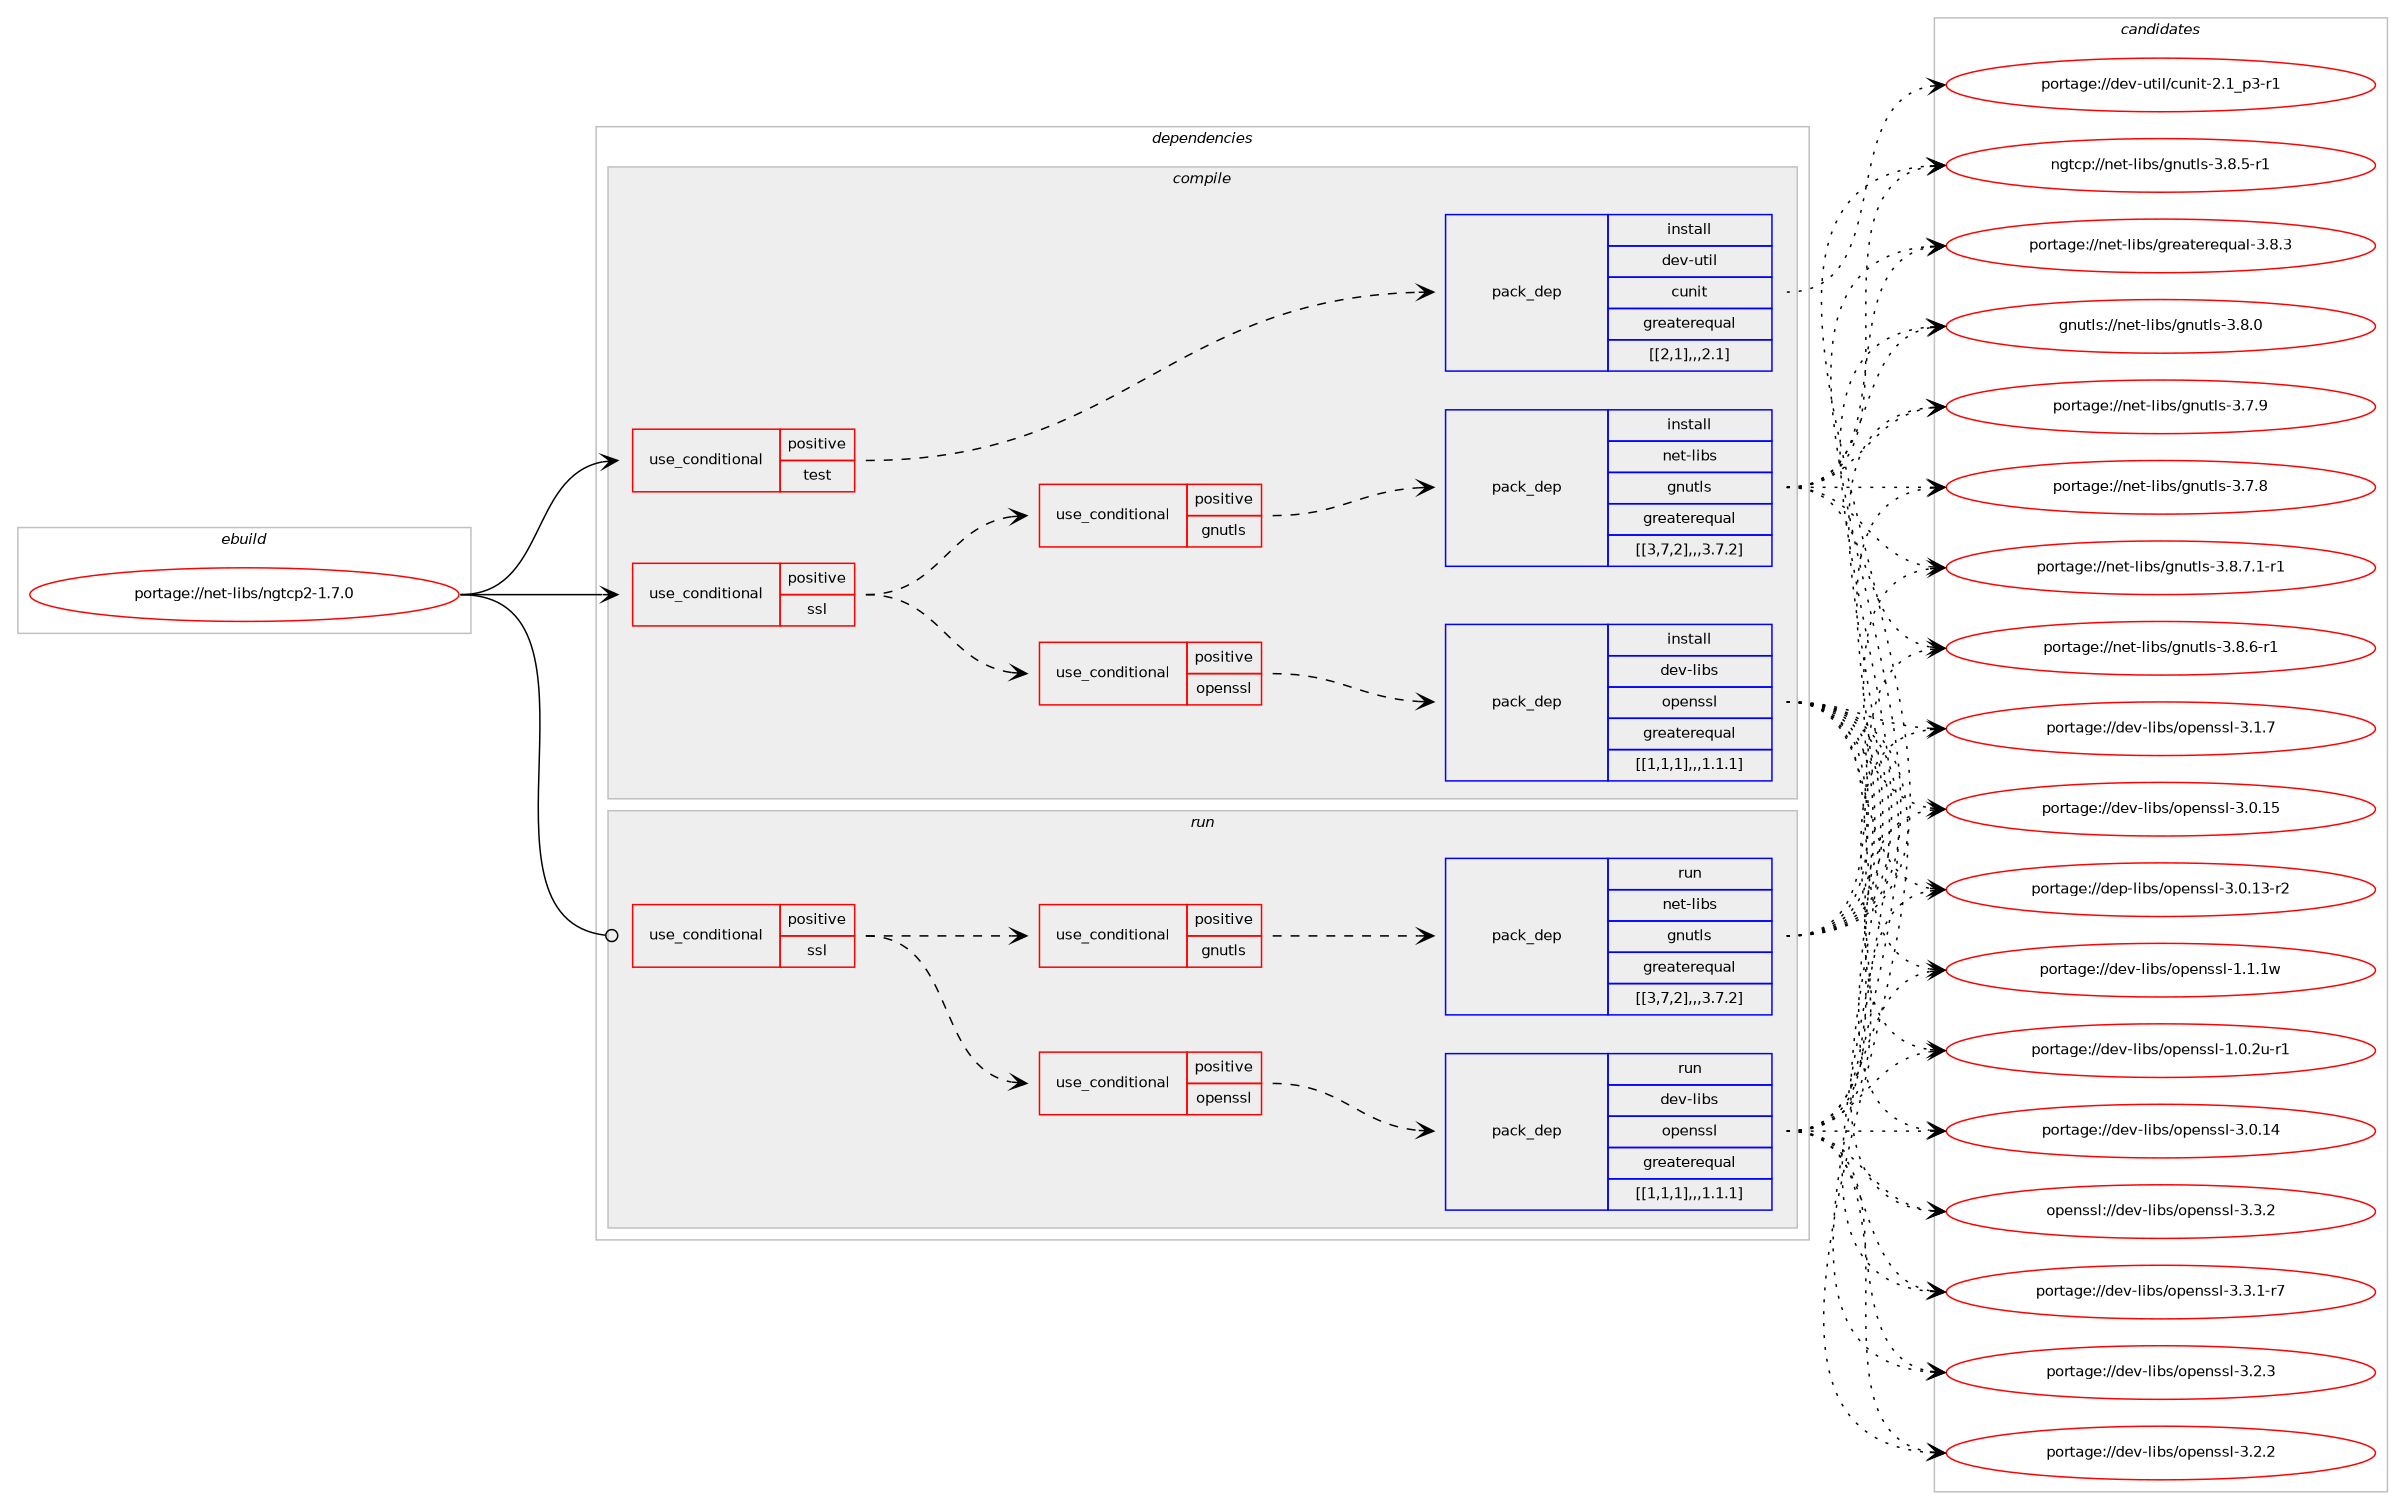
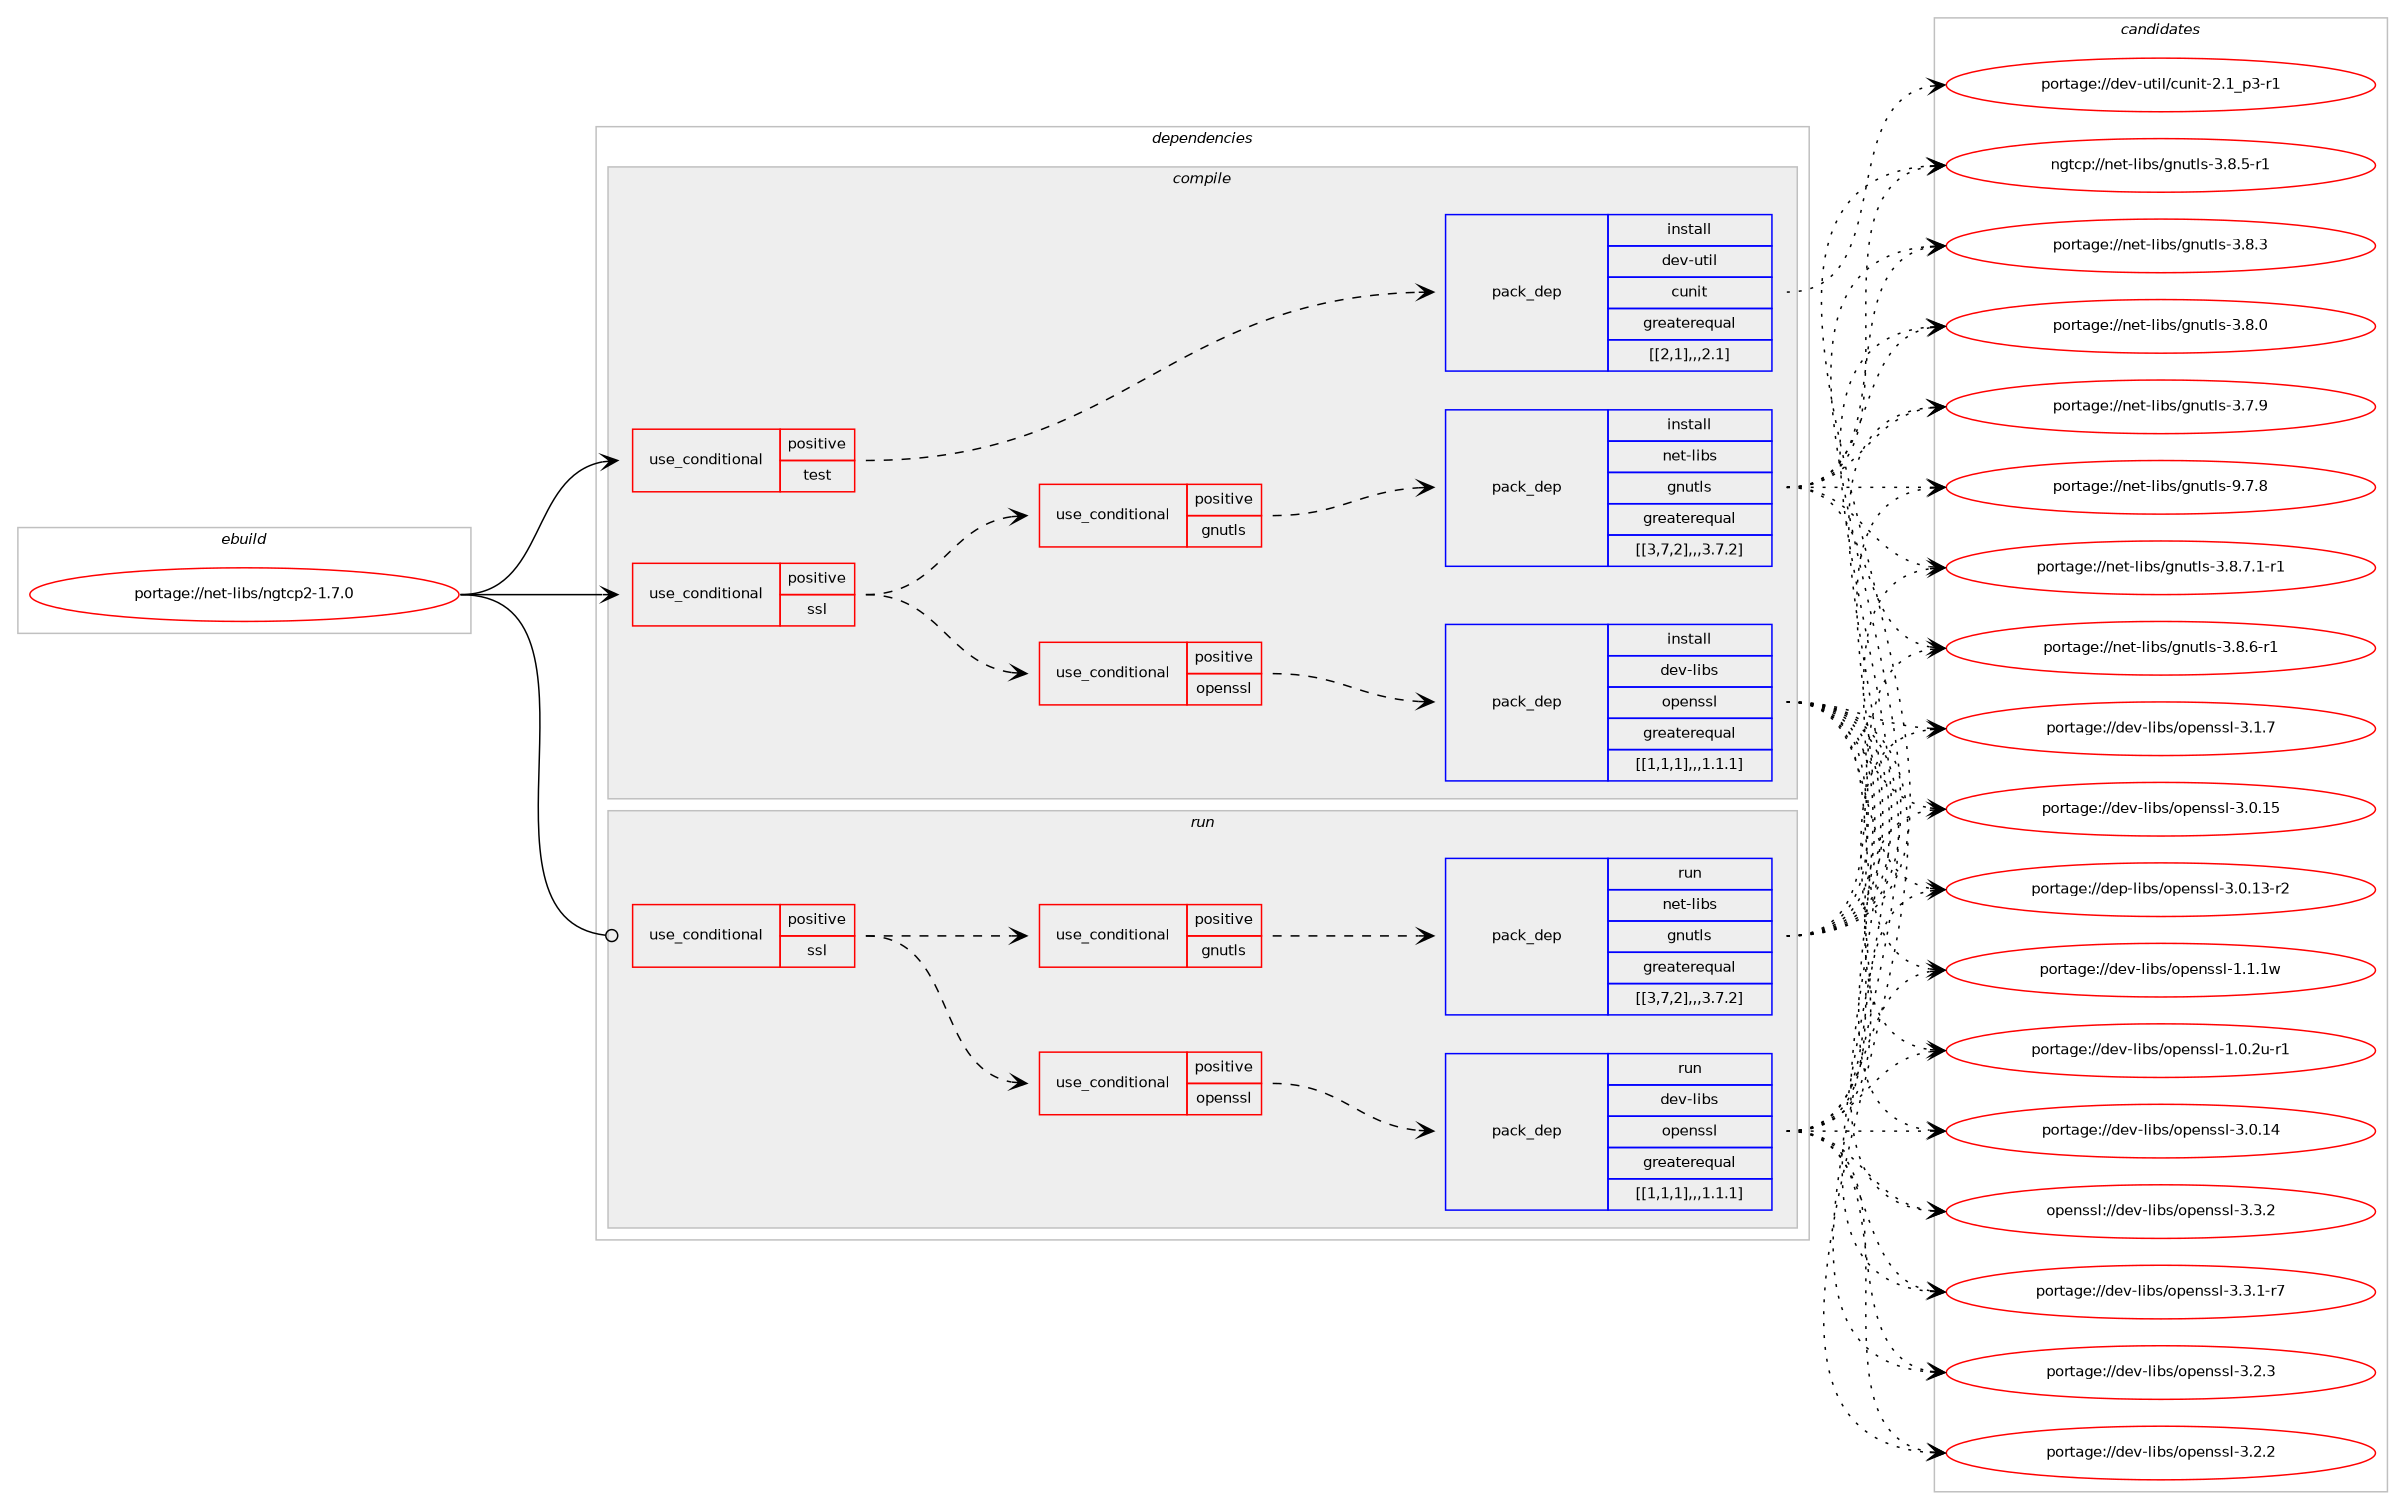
node "portage://net-libs/greaterequal-3.8.3": label "portage://net-libs/greaterequal-3.8.3" -> "portage://net-libs/gnutls-3.8.3"
node "gnutls://net-libs/gnutls-3.8.0": label "gnutls://net-libs/gnutls-3.8.0" -> "portage://net-libs/gnutls-3.8.0"
node "portage://net-libs/gnutls-3.7.8": label "portage://net-libs/gnutls-3.7.8" -> "portage://net-libs/gnutls-9.7.8"
